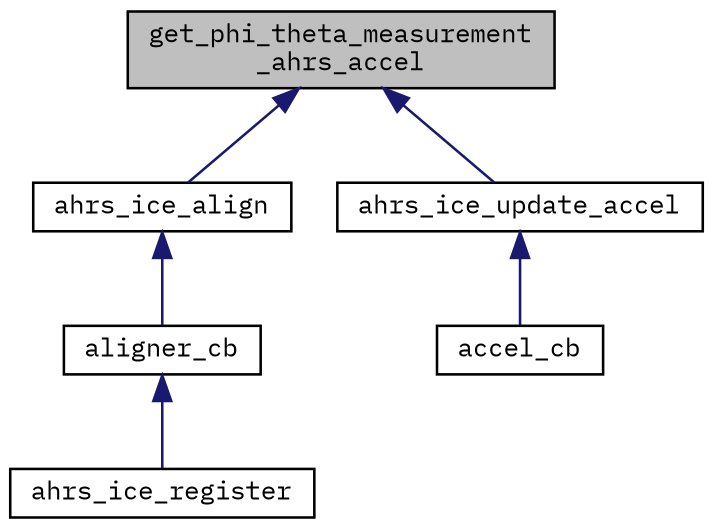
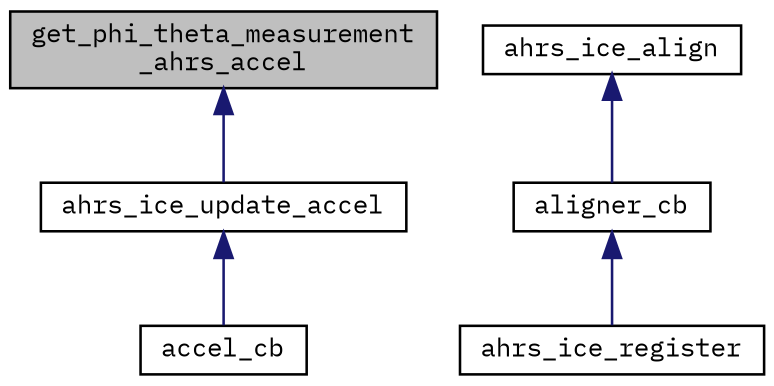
edge "ahrs_ice_align" -> "get_phi_theta_measurement _ahrs_accel": removed
